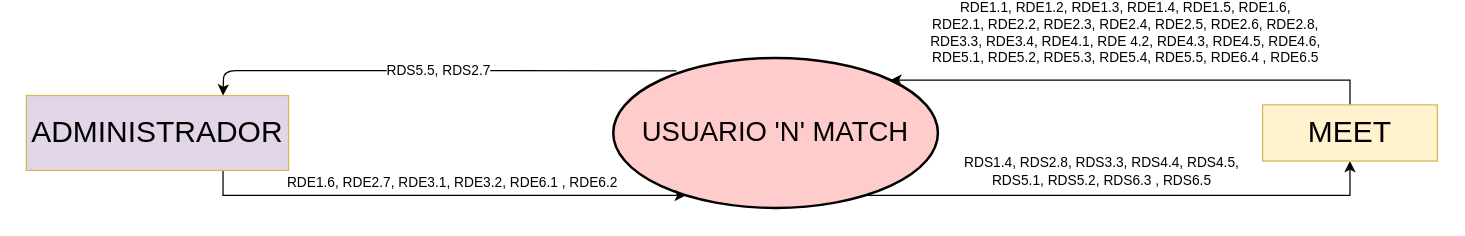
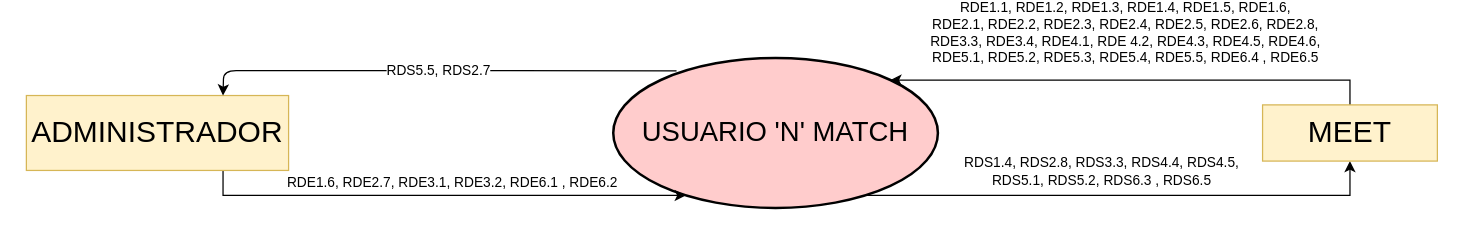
node "ADMINISTRADOR": fillcolor #e1d5e7 -> #fff2cc
